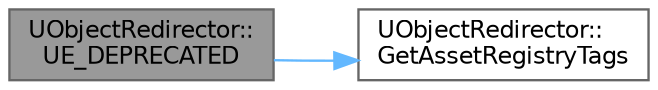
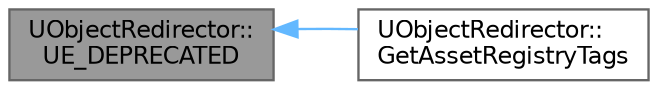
edge "UObjectRedirector:: UE_DEPRECATED" -> "UObjectRedirector:: GetAssetRegistryTags": reversed
